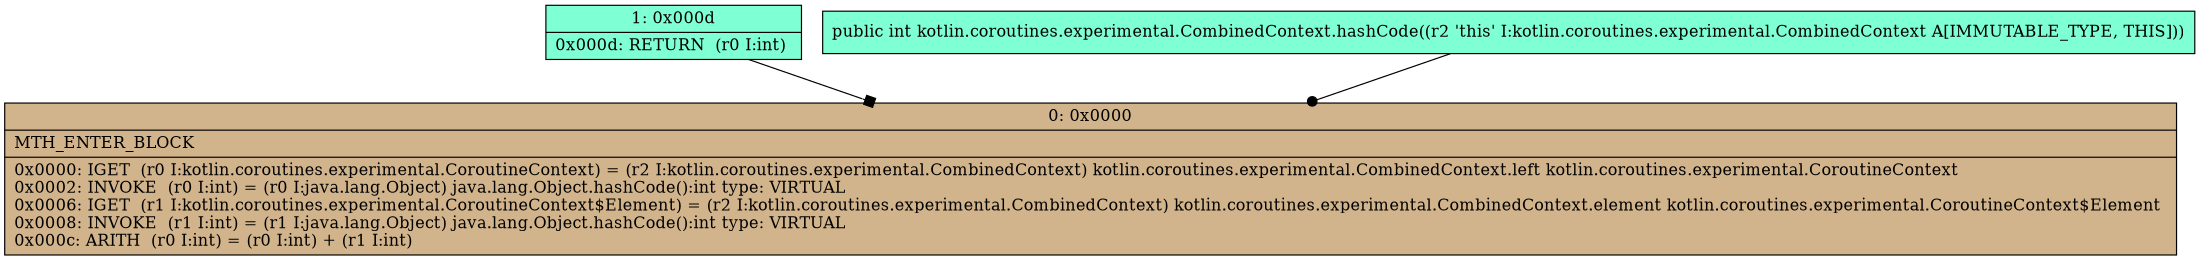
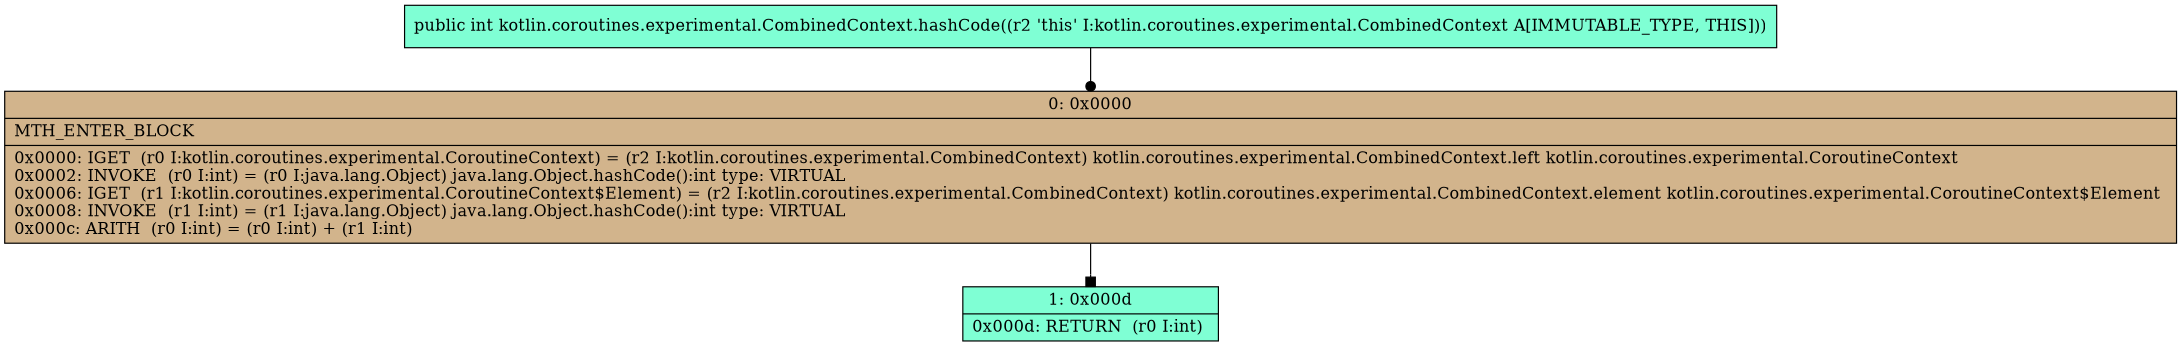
edge "1: 0x000d" -> "0: 0x0000": reversed
